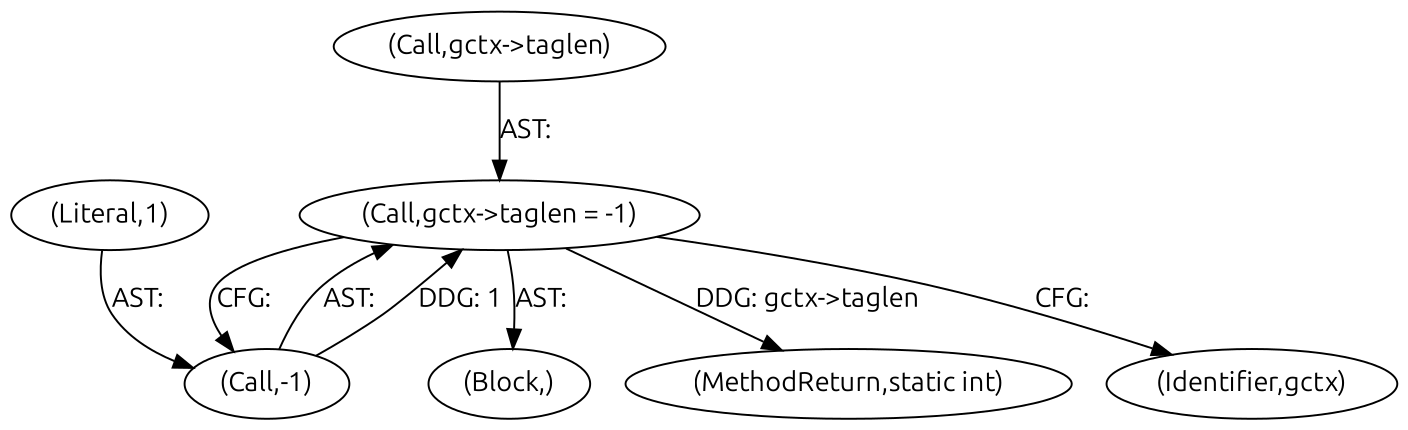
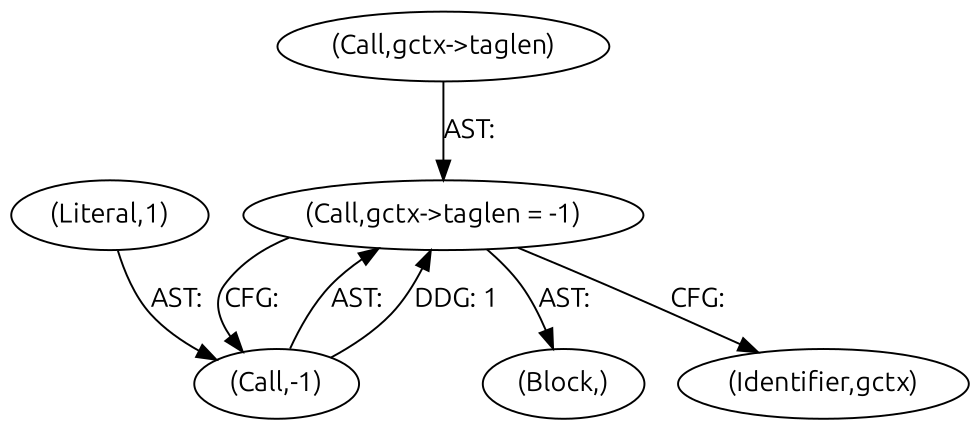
node "(MethodReturn,static int)": removed
